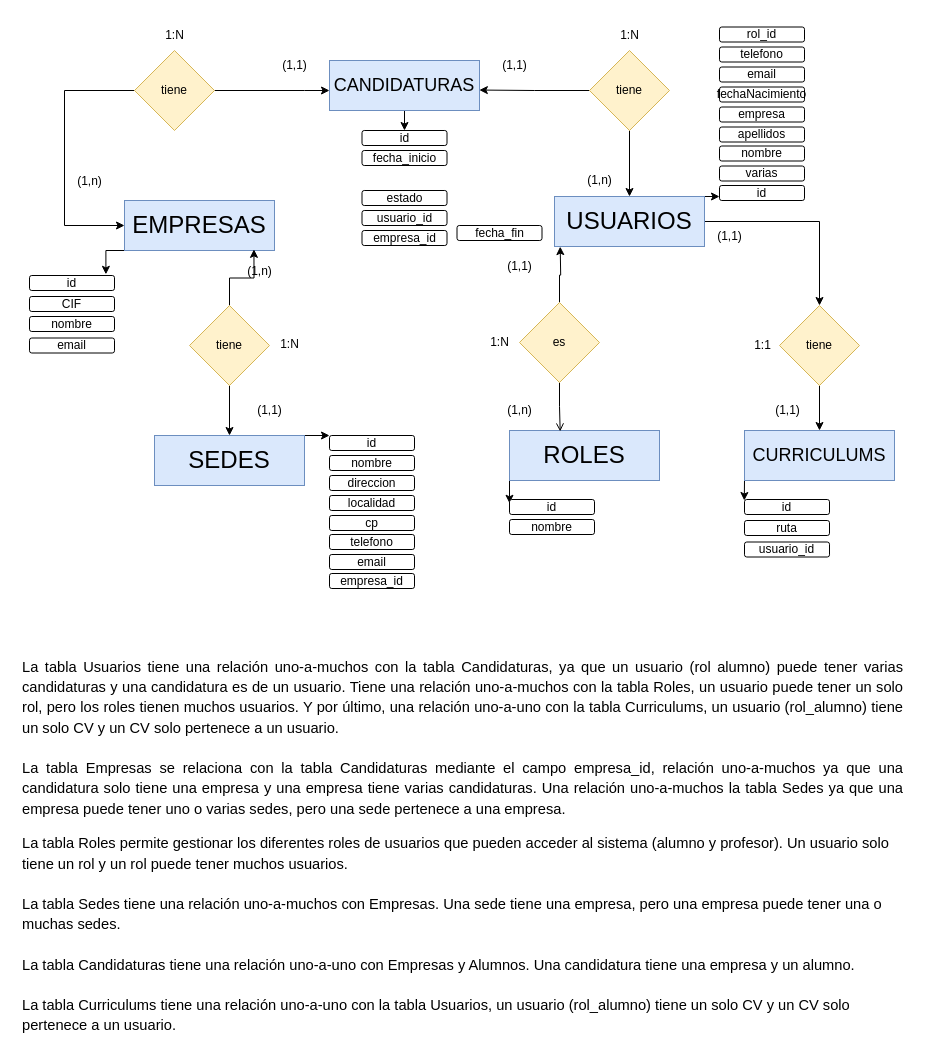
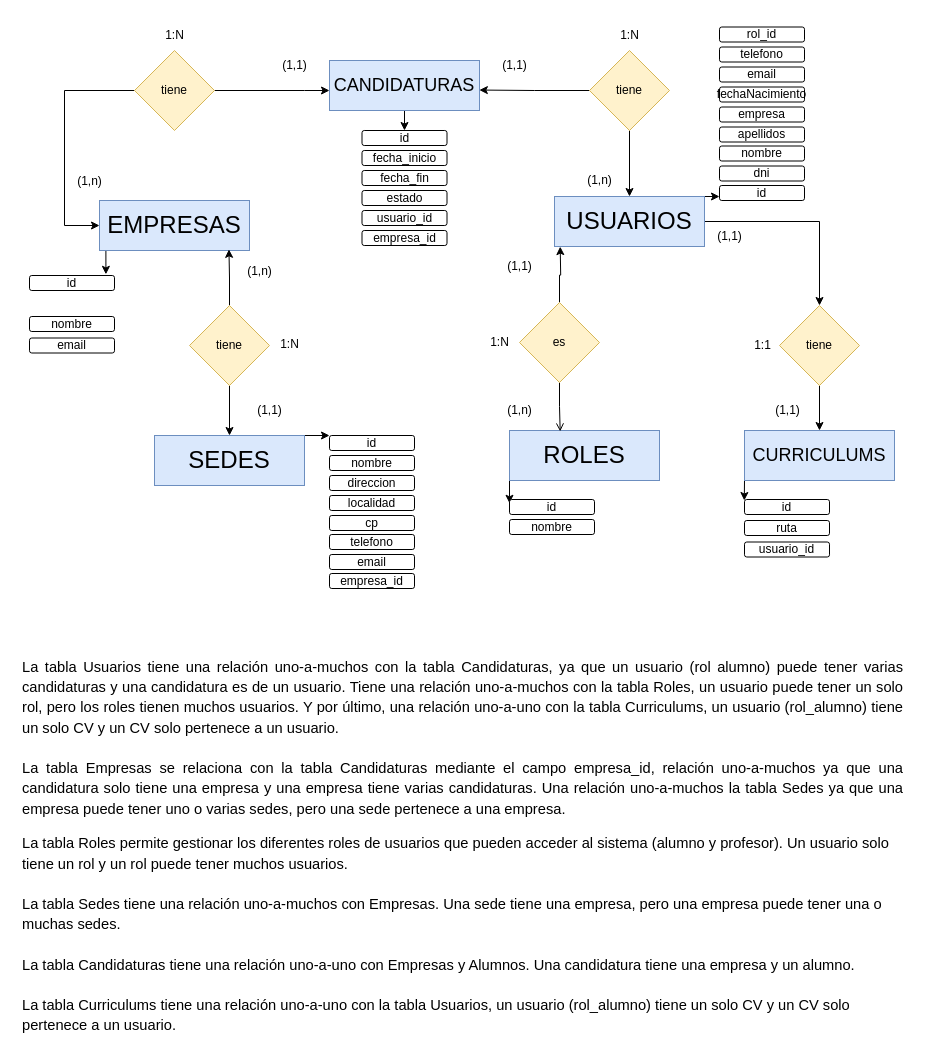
node "varias": label "varias" -> "dni"
node "EMPRESAS": moved (200, 226) -> (175, 226)
node "fecha_fin": moved (500, 233) -> (405, 178)
node "CIF": removed
